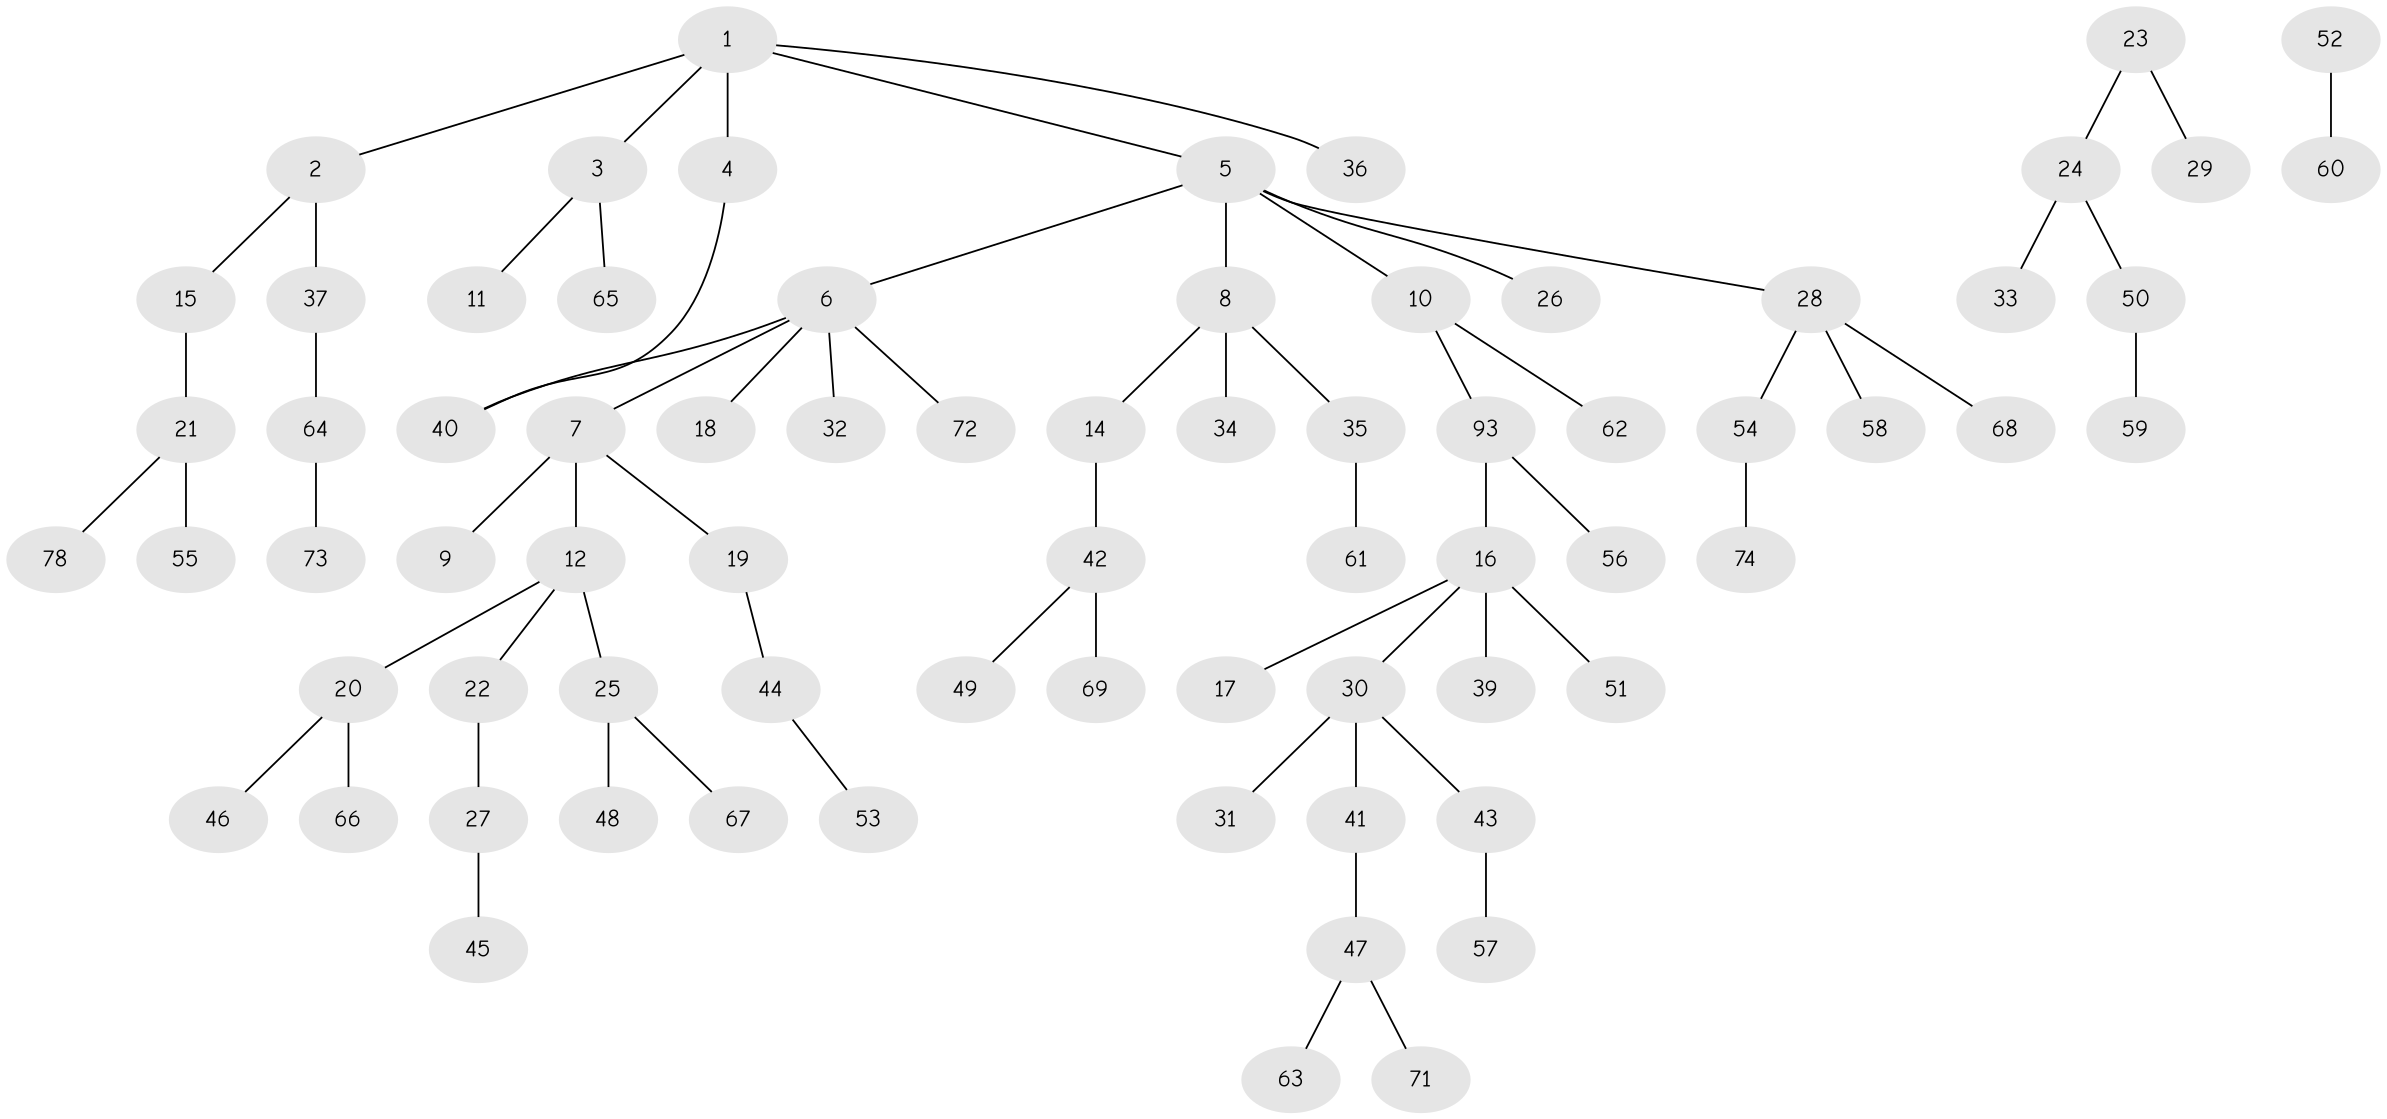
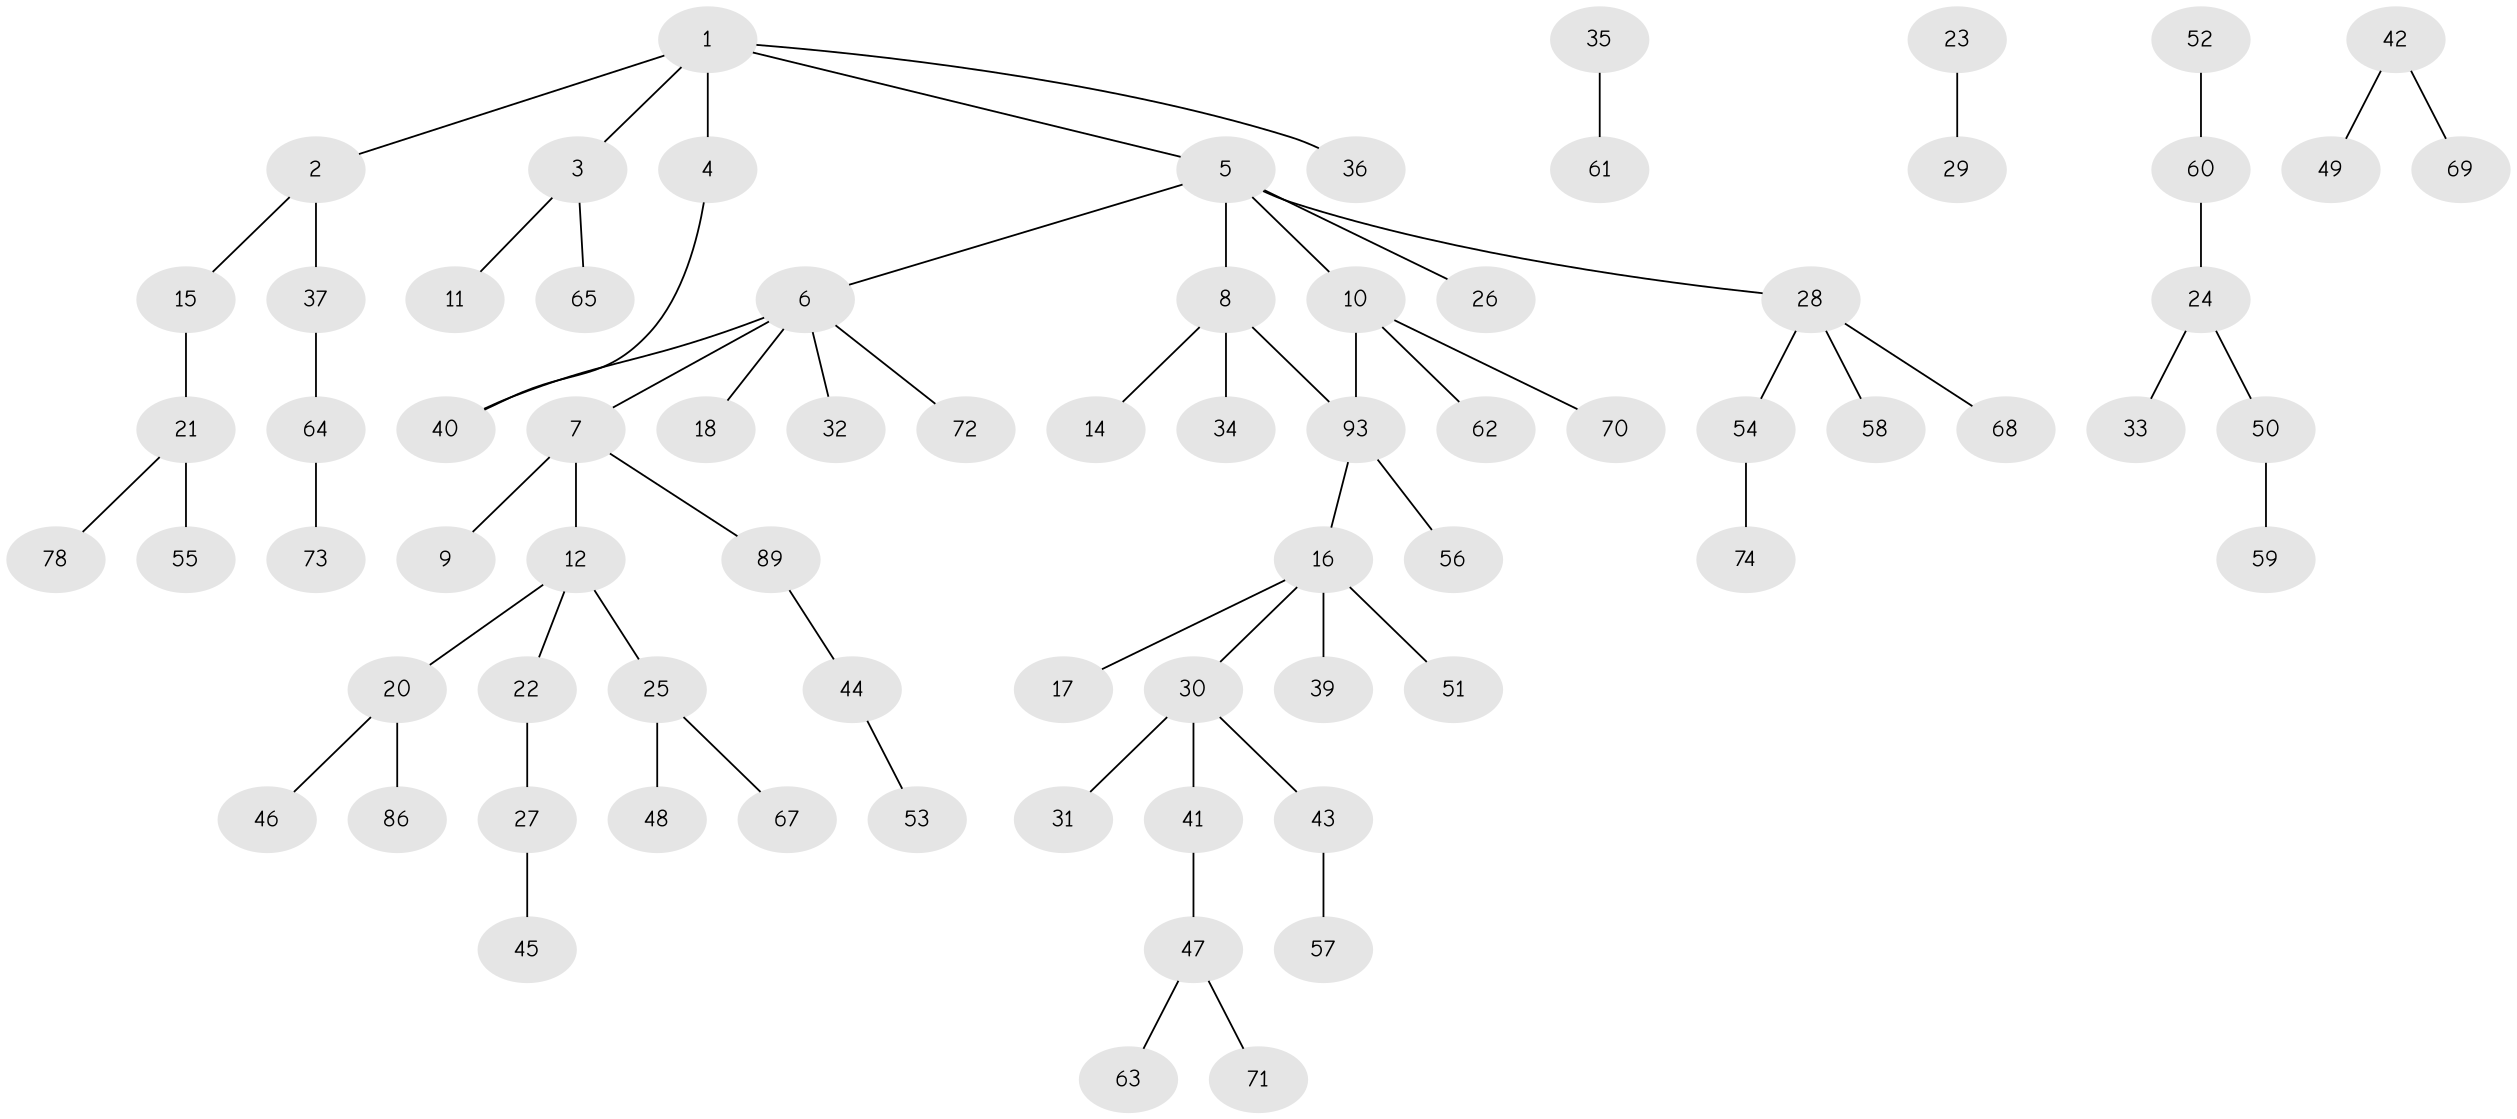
edge "23" -- "24": now "60" -- "24"
edge "8" -- "35": now "8" -- "93"
node "70": added
edge "14" -- "42": removed
node "19": label "19" -> "89"
node "66": label "66" -> "86"
